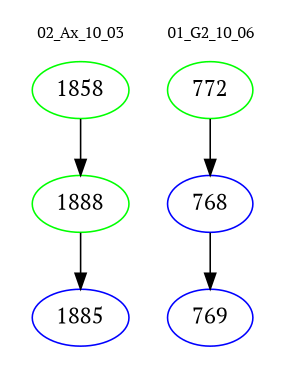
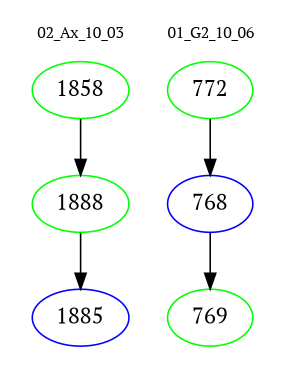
node "769": color blue -> green
